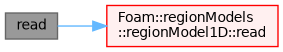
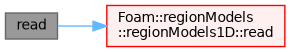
node "Foam::regionModels ::regionModel1D::read": label "Foam::regionModels ::regionModel1D::read" -> "Foam::regionModels ::regionModels1D::read"
